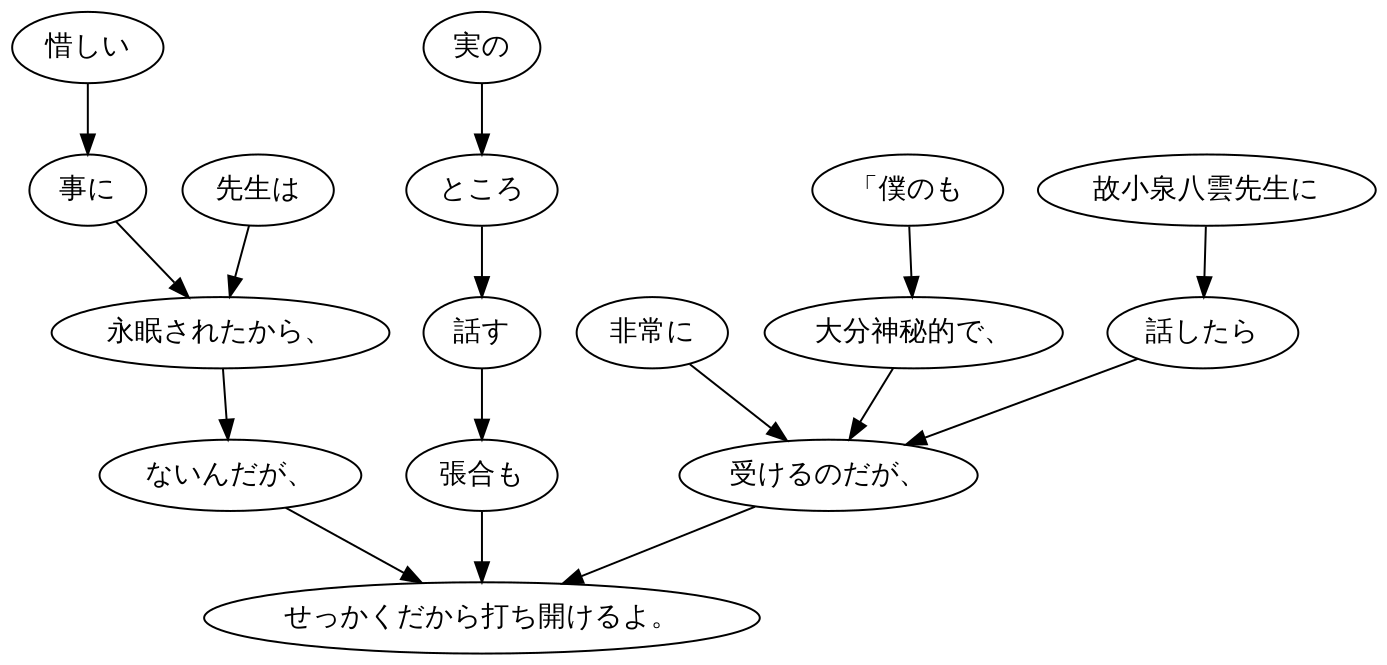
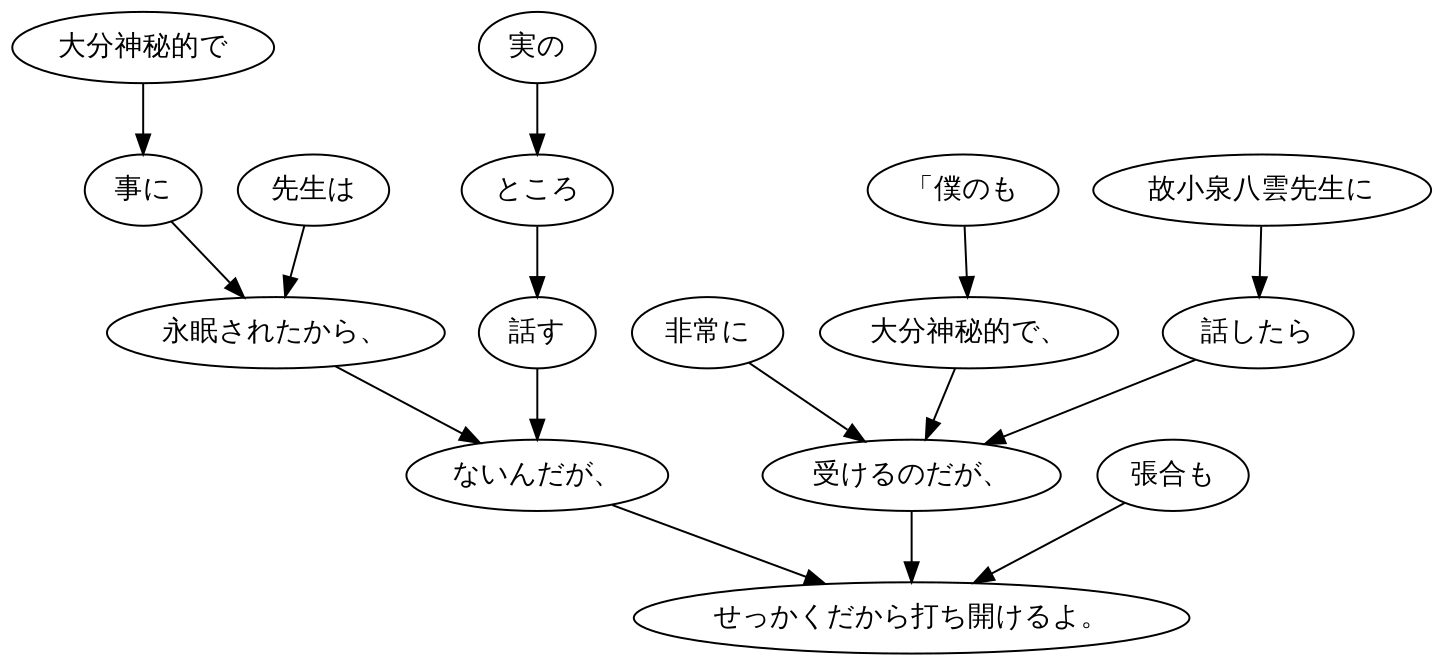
node "惜しい": label "惜しい" -> "大分神秘的で"
edge "話す" -> "張合も": now "話す" -> "ないんだが、"
